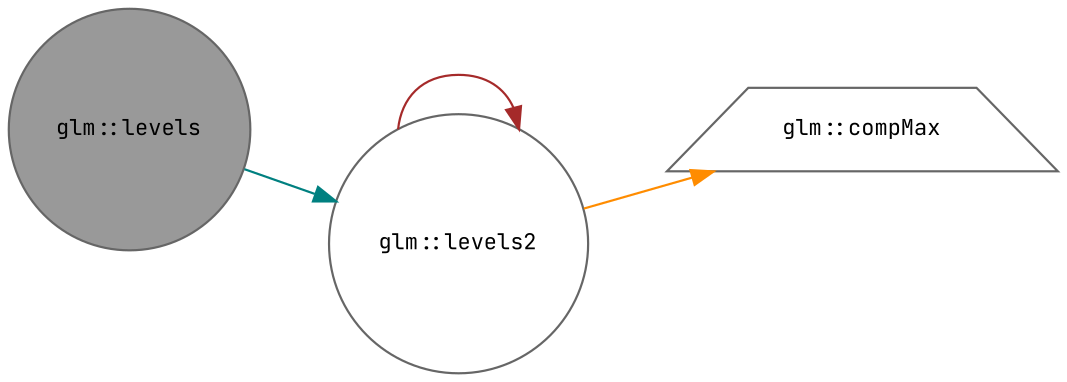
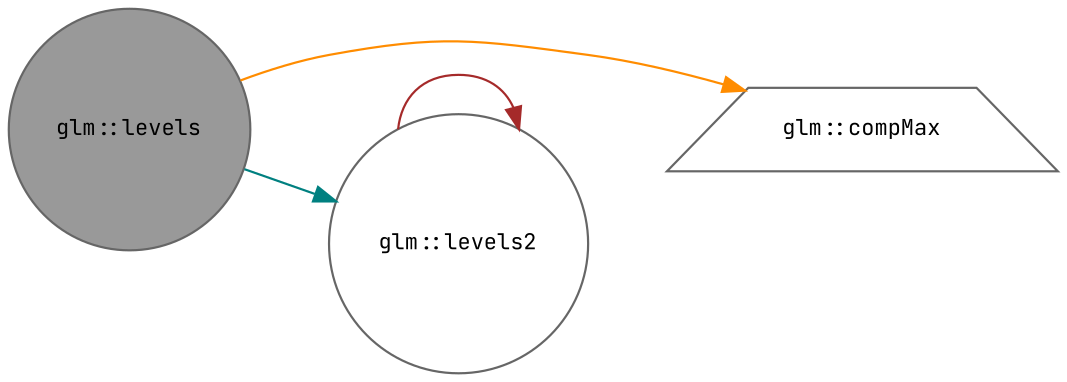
edge "glm::levels2" -> "glm::compMax": now "glm::levels" -> "glm::compMax"
